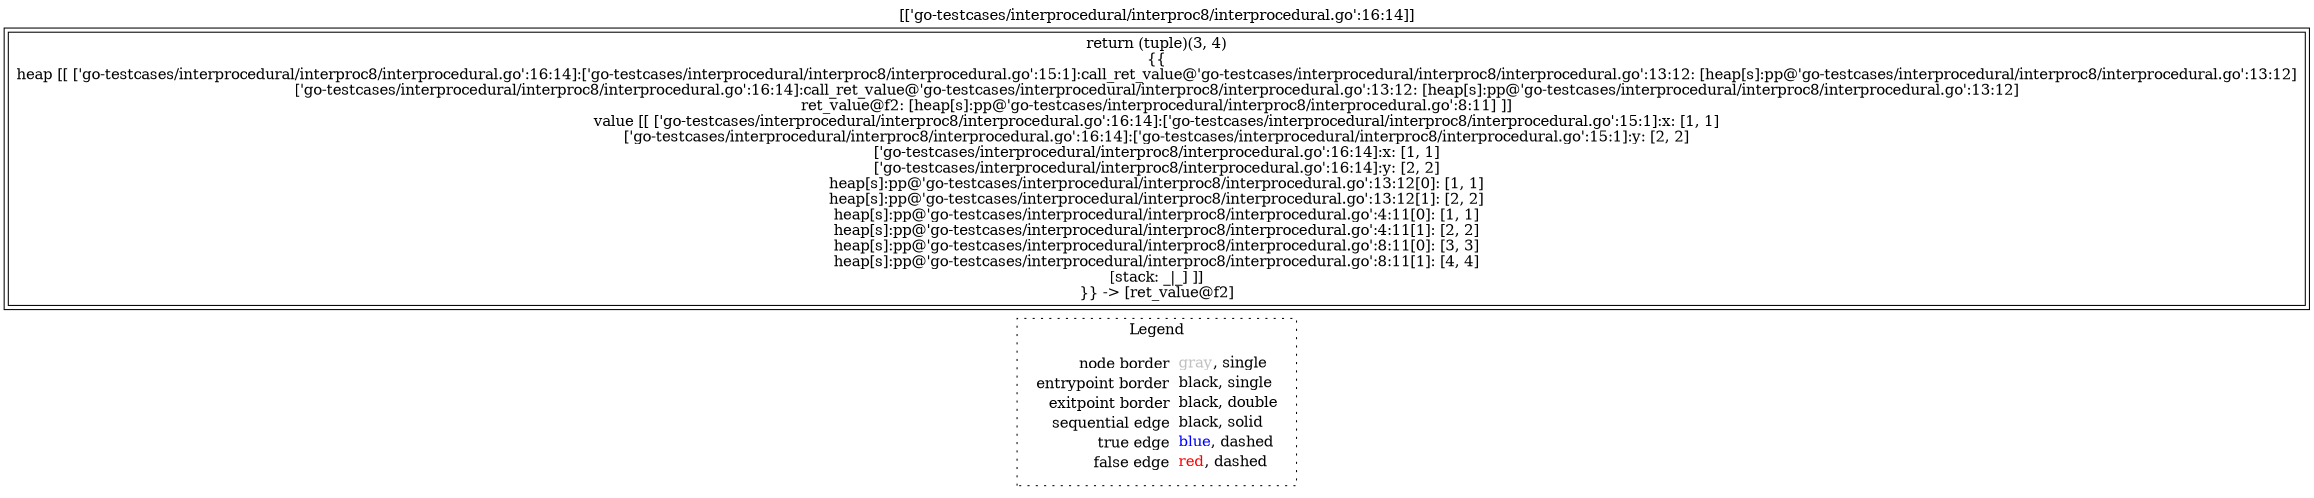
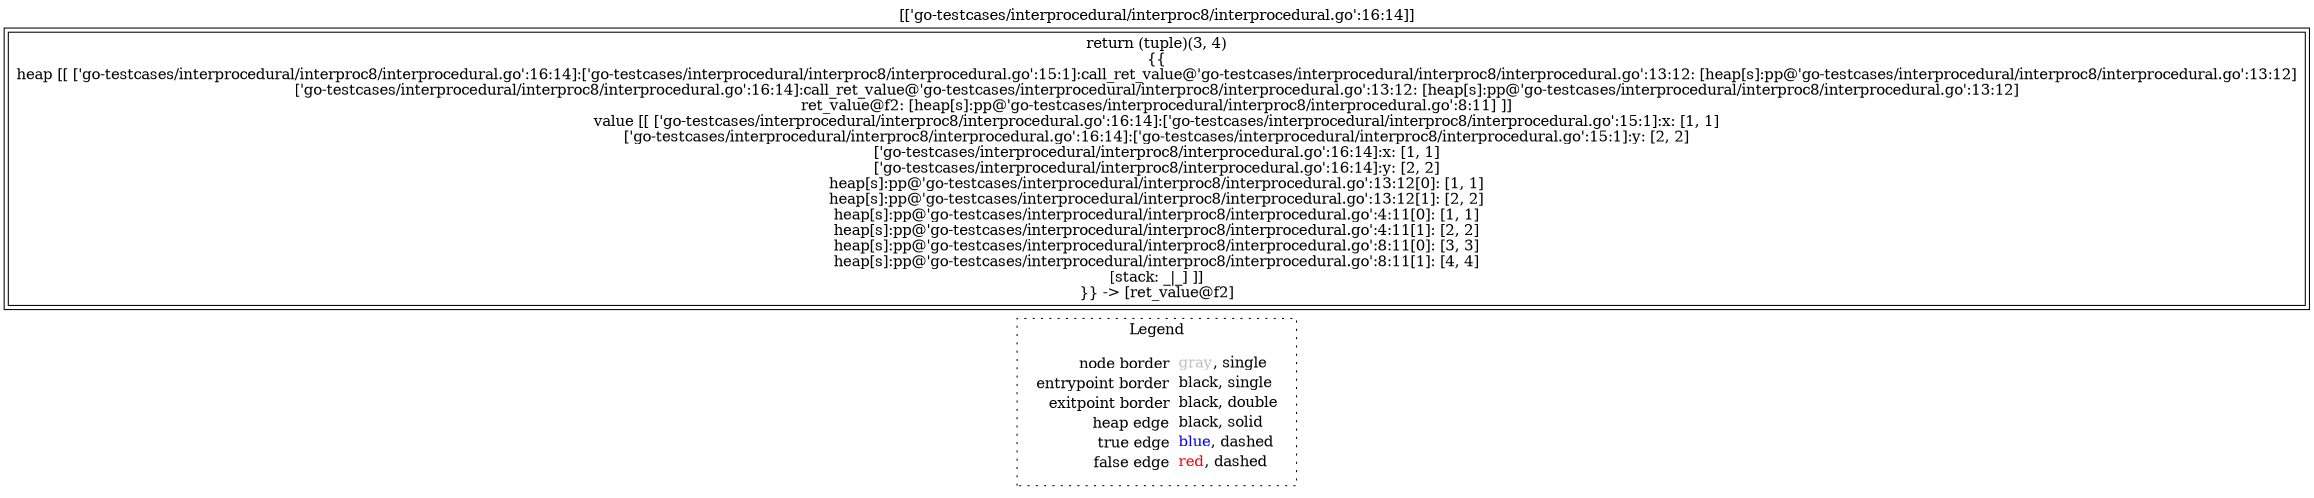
node "node border": text "sequential edge" -> "heap edge"
